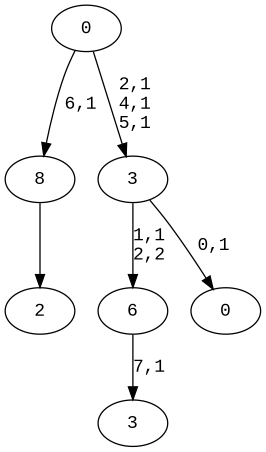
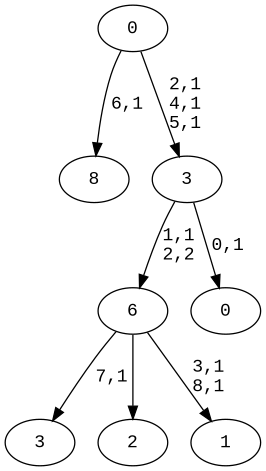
edge "8" -> "2": now "6" -> "2"
node "1": added
